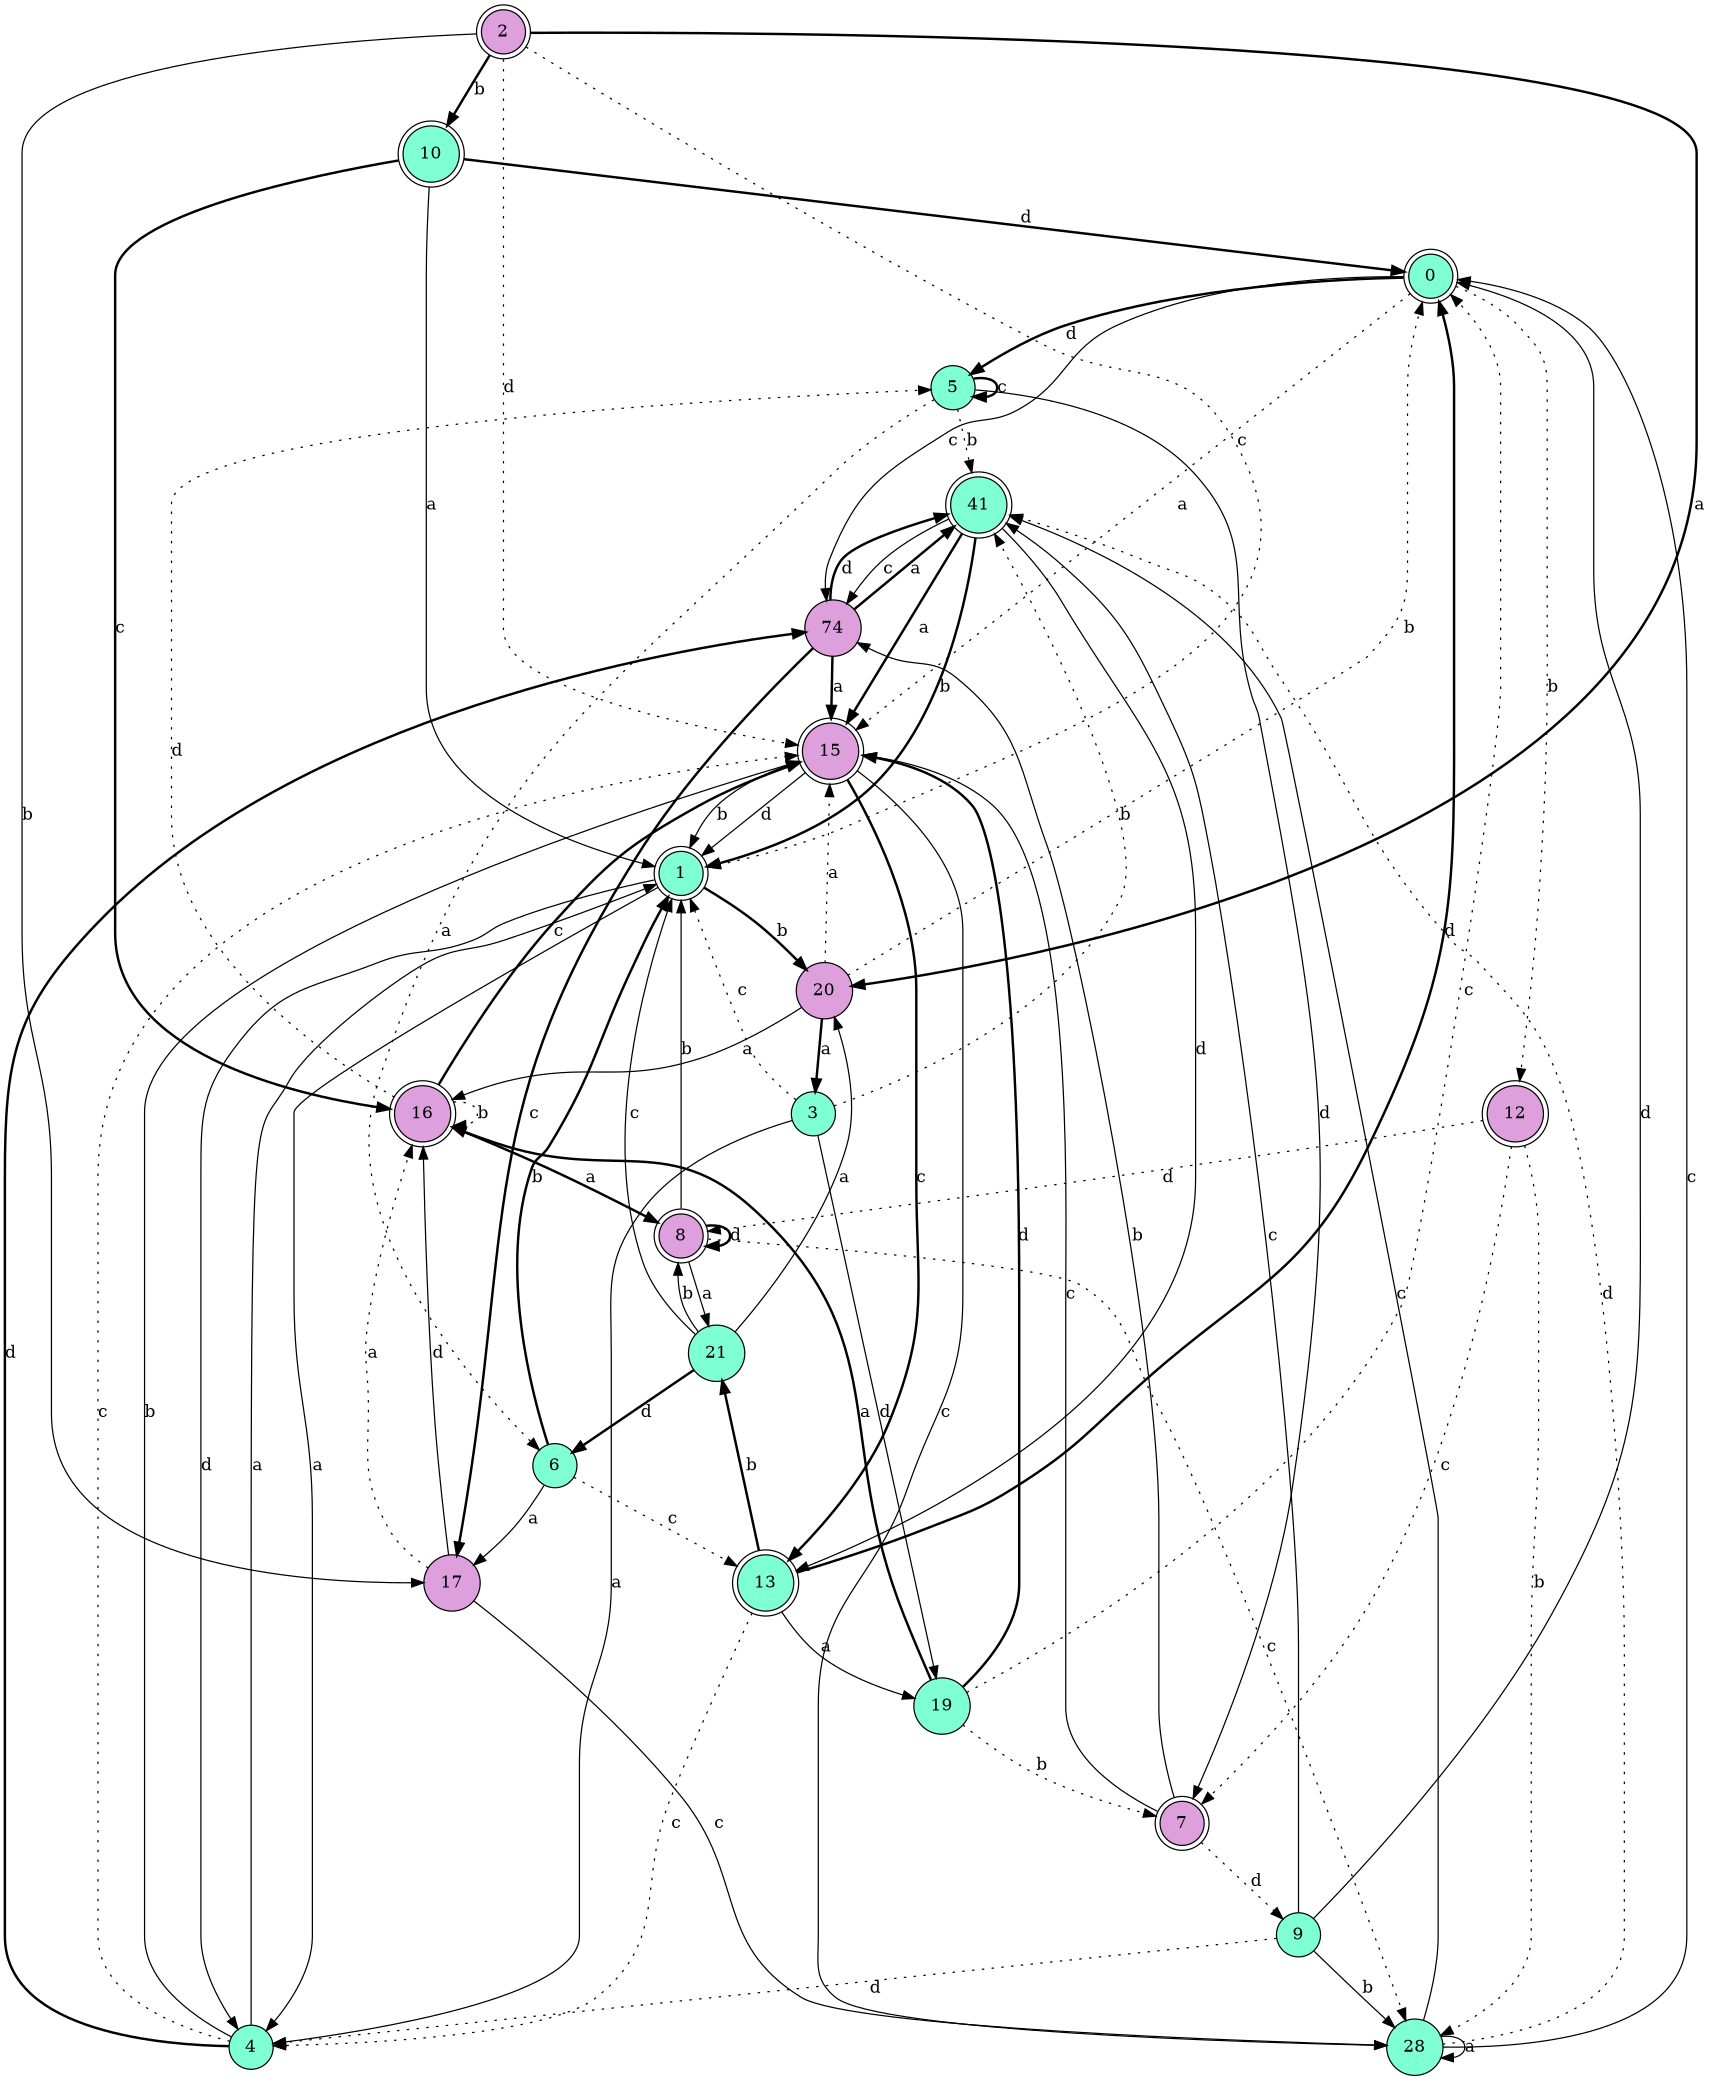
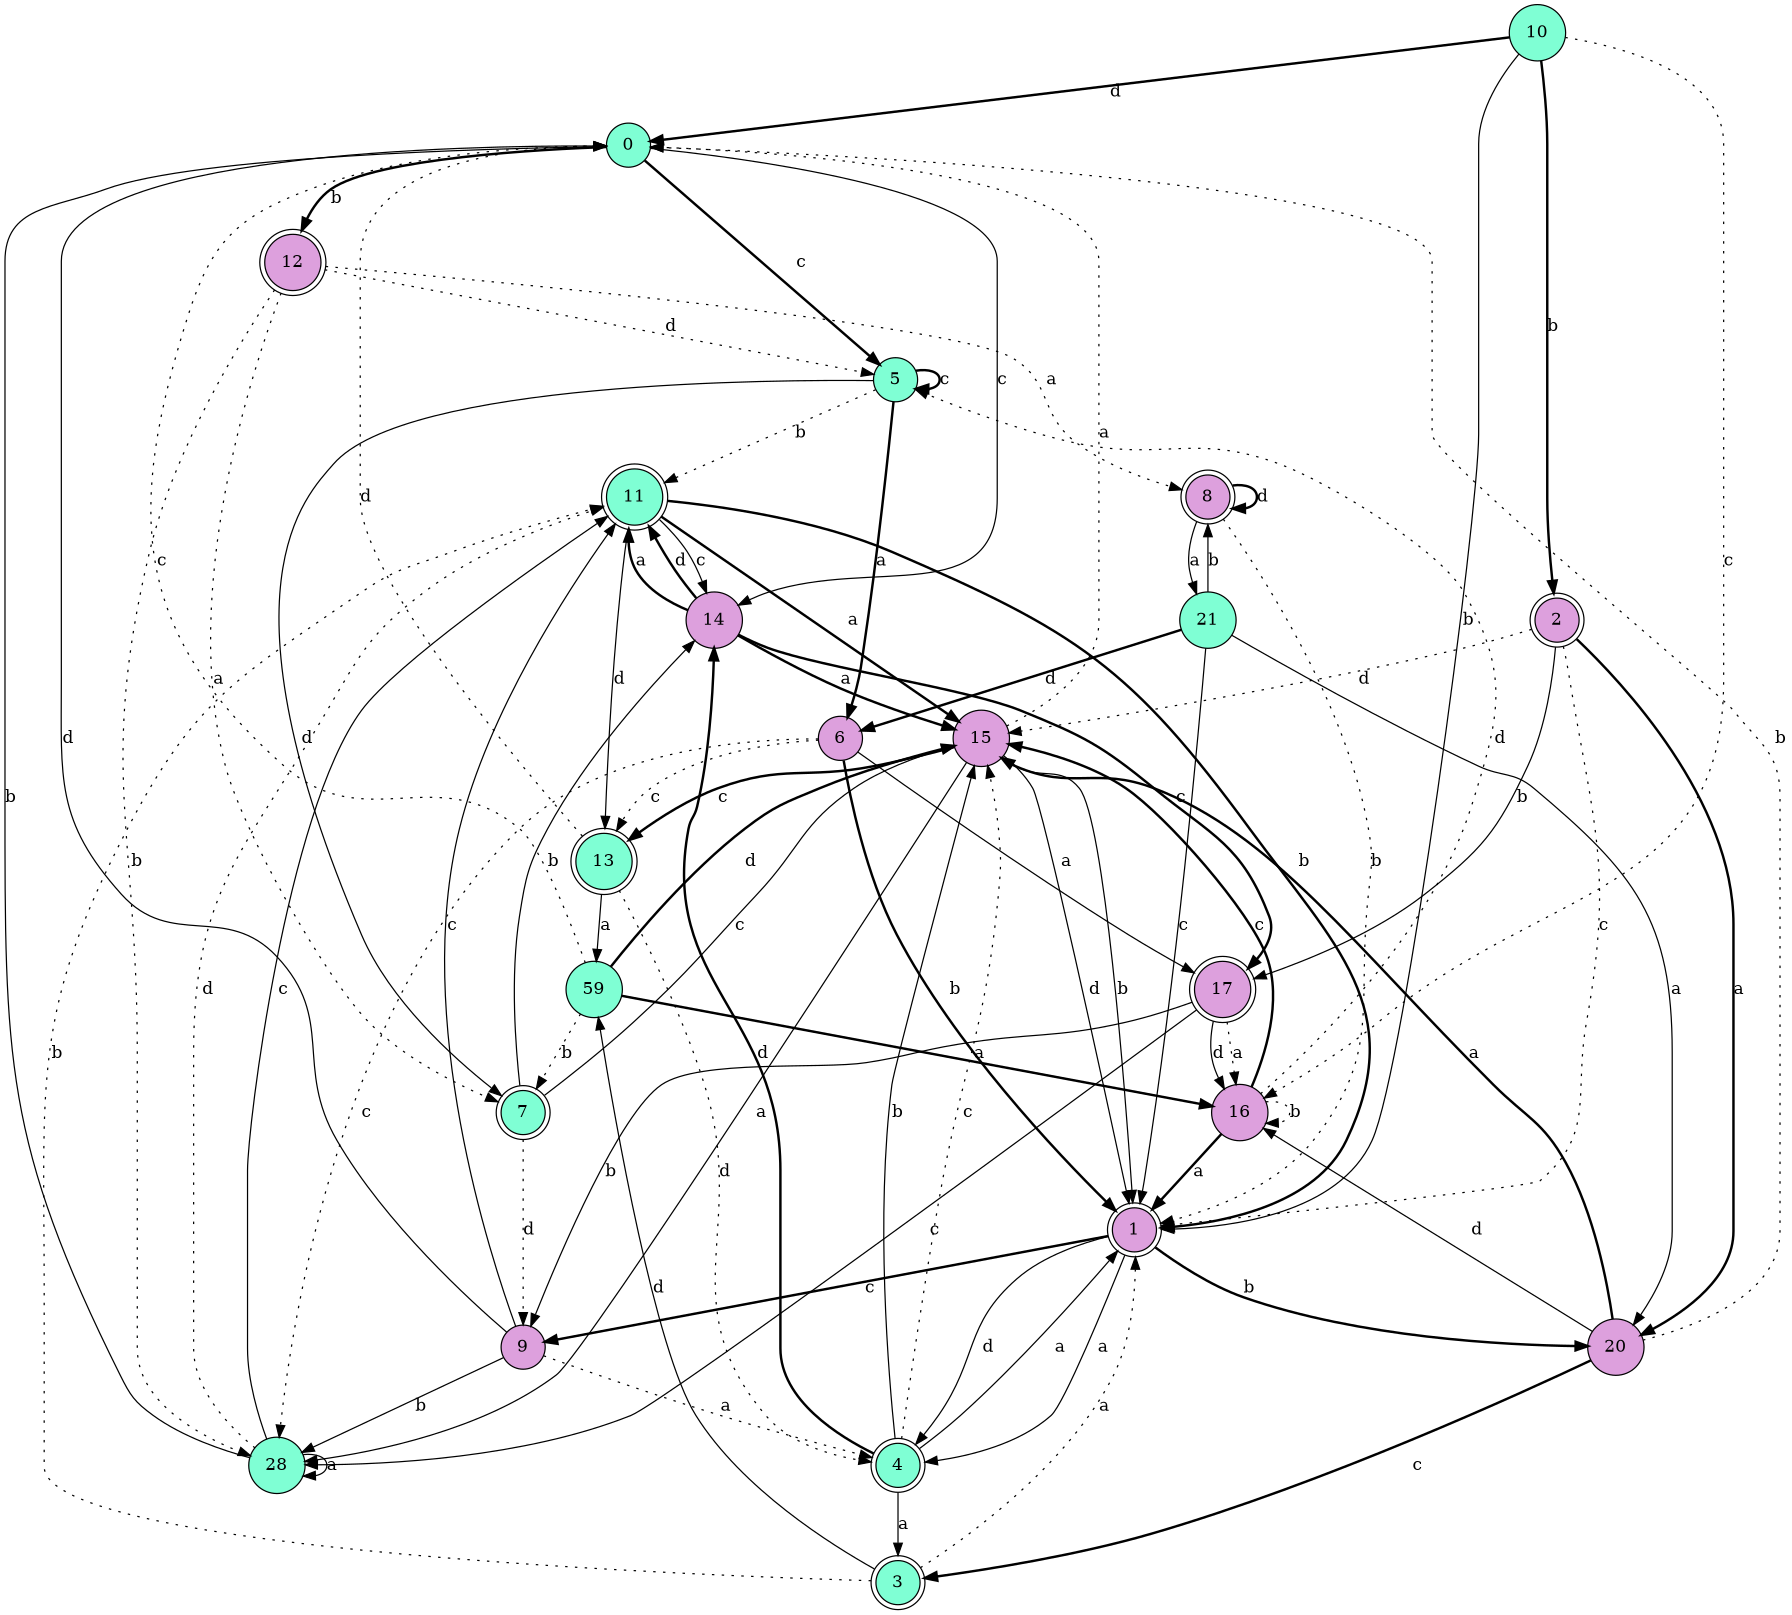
edge "2" -> "10": reversed
node "10": shape doublecircle -> circle
node "0": shape doublecircle -> circle
edge "12" -> "5": added, label "d"
edge "0" -> "5": label "d" -> "c"
edge "10" -> "1": label "a" -> "b"
node "41": label "41" -> "11"
edge "0" -> "15": reversed
edge "10" -> "16": style bold -> dotted
node "74": label "74" -> "14"
edge "0" -> "12": style dotted -> bold
node "15": shape doublecircle -> circle
edge "5" -> "6": style dotted -> bold
node "1": fillcolor aquamarine -> plum
edge "20" -> "15": style dotted -> bold
edge "3" -> "1": label "c" -> "a"
edge "20" -> "16": label "a" -> "d"
edge "20" -> "3": label "a" -> "c"
edge "8" -> "1": style solid -> dotted
edge "17" -> "9": added, label "b"
edge "13" -> "0": style bold -> dotted
node "16": shape doublecircle -> circle
node "3": shape circle -> doublecircle
edge "16" -> "8": now "16" -> "1"
edge "12" -> "8": label "d" -> "a"
edge "28" -> "0": label "c" -> "b"
edge "1" -> "9": added, label "c"
edge "15" -> "28": label "c" -> "a"
edge "8" -> "28": now "6" -> "28"
node "6": fillcolor aquamarine -> plum
edge "12" -> "7": label "c" -> "a"
edge "13" -> "21": removed, label "b"
node "17": shape circle -> doublecircle
edge "3" -> "4": reversed
node "19": label "19" -> "59"
edge "13" -> "4": label "c" -> "d"
node "7": fillcolor plum -> aquamarine
node "9": fillcolor aquamarine -> plum
edge "9" -> "4": label "d" -> "a"
node "4": shape circle -> doublecircle
